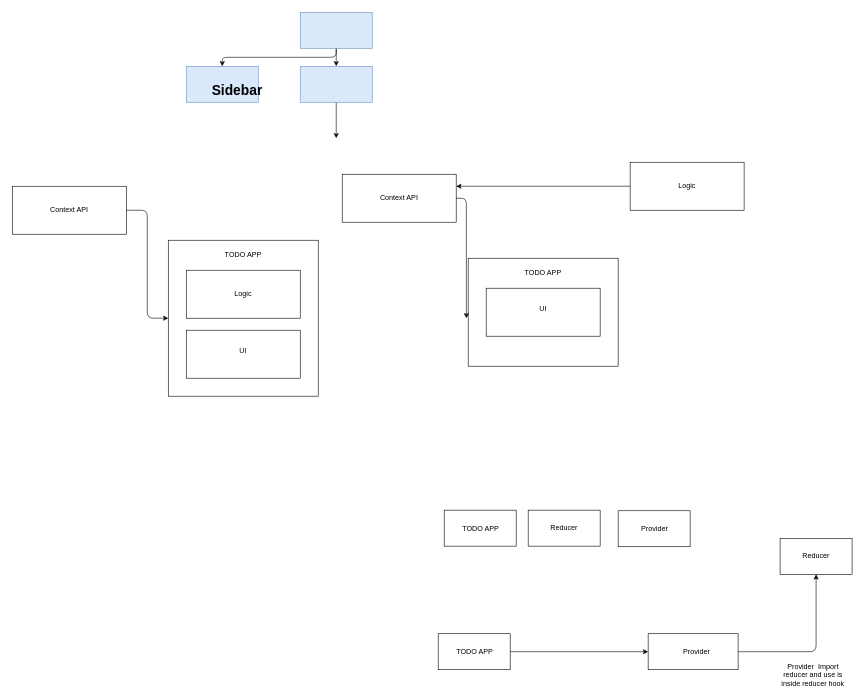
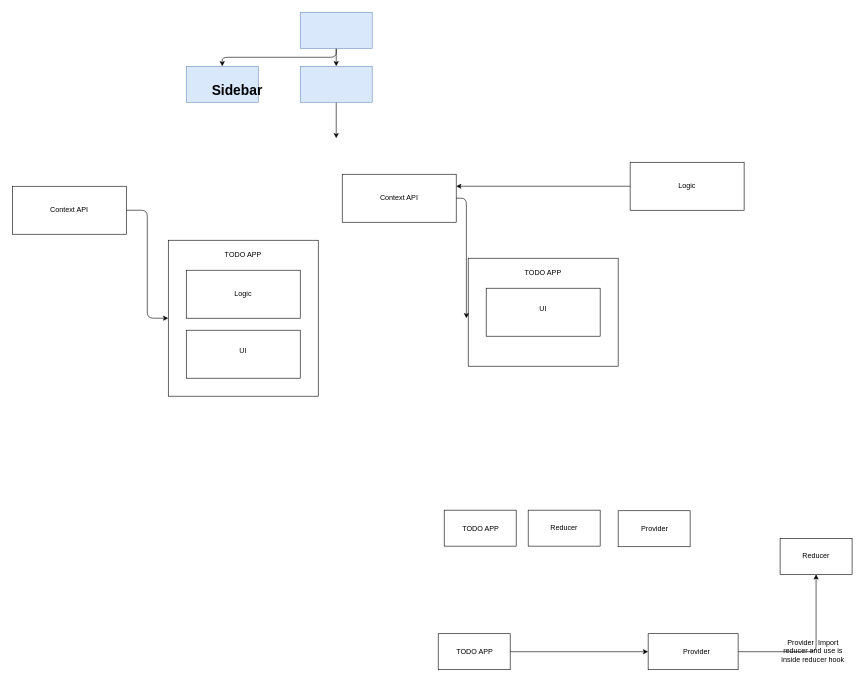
node "Provider Import reducer and use is inside reducer hook": moved (813, 675) -> (813, 651)
